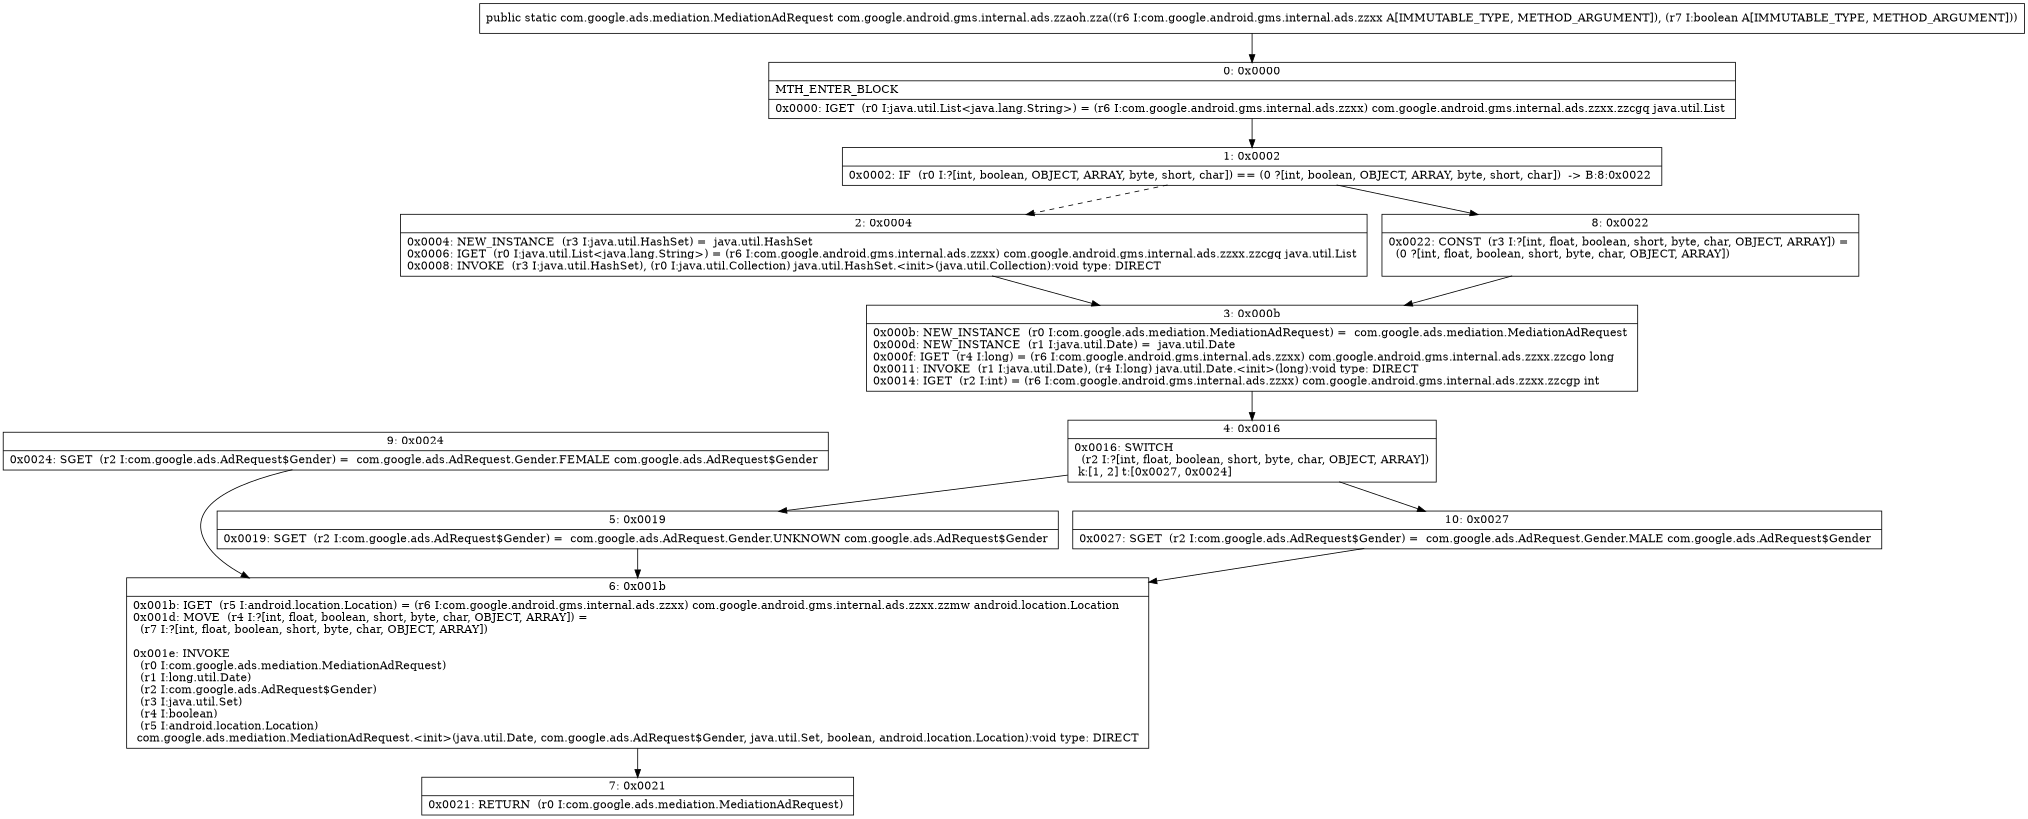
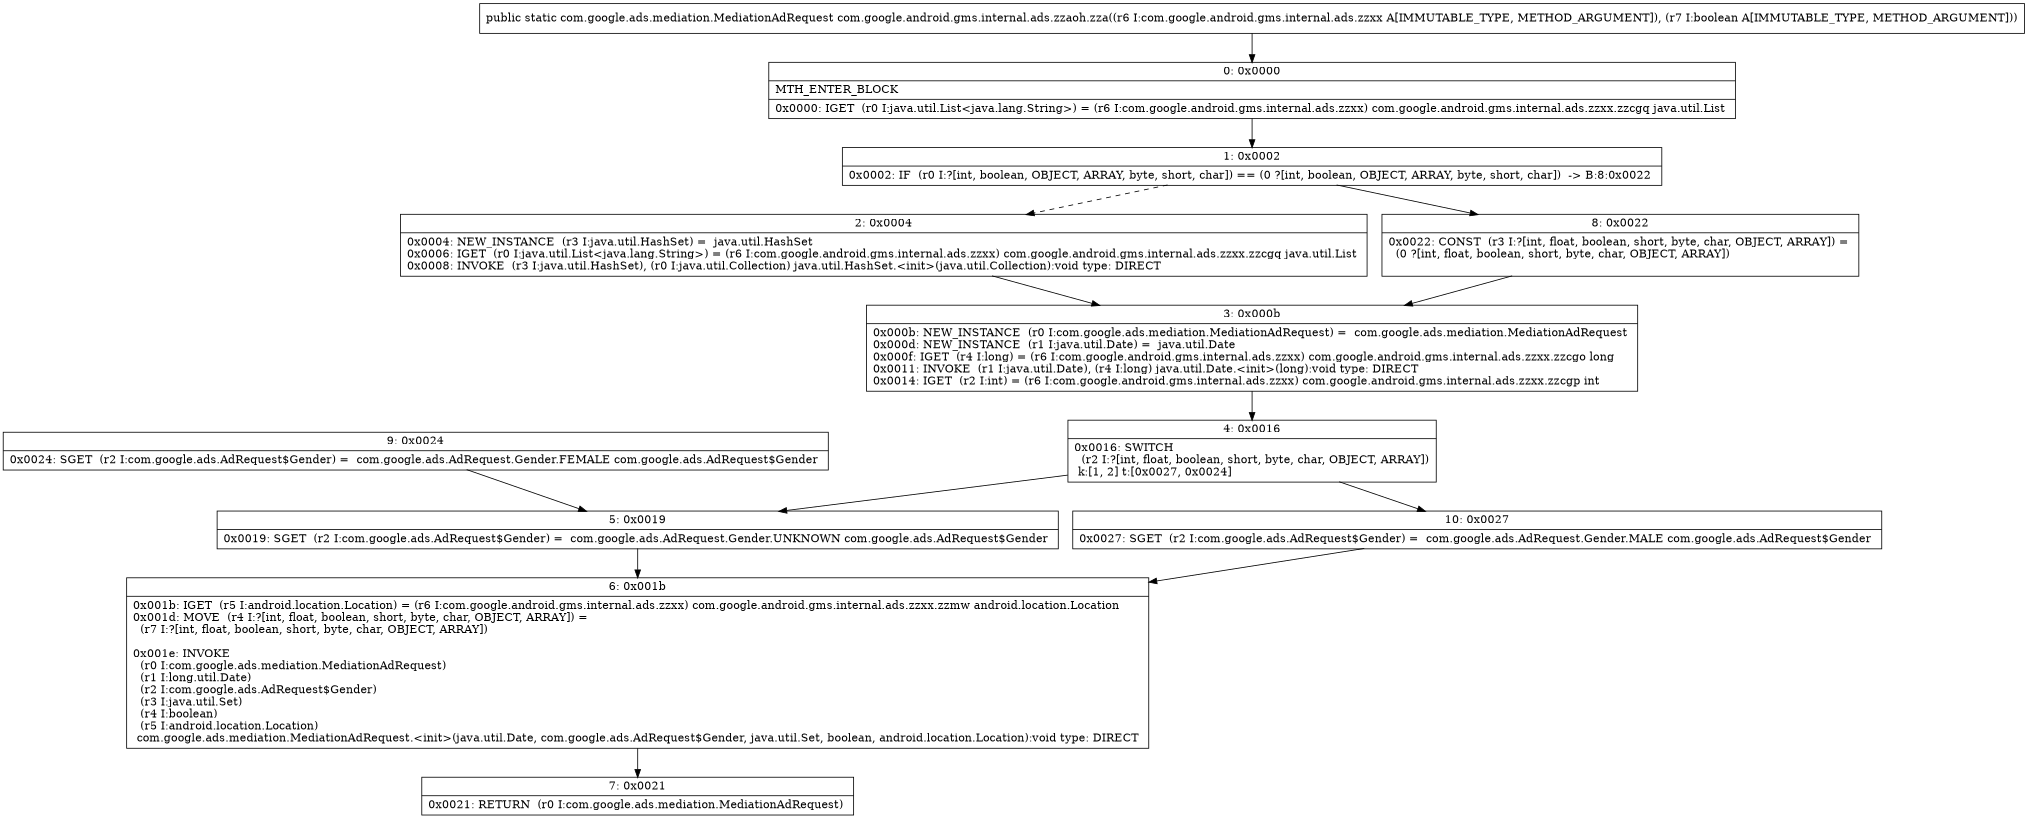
edge "9: 0x0024" -> "6: 0x001b": now "9: 0x0024" -> "5: 0x0019"
